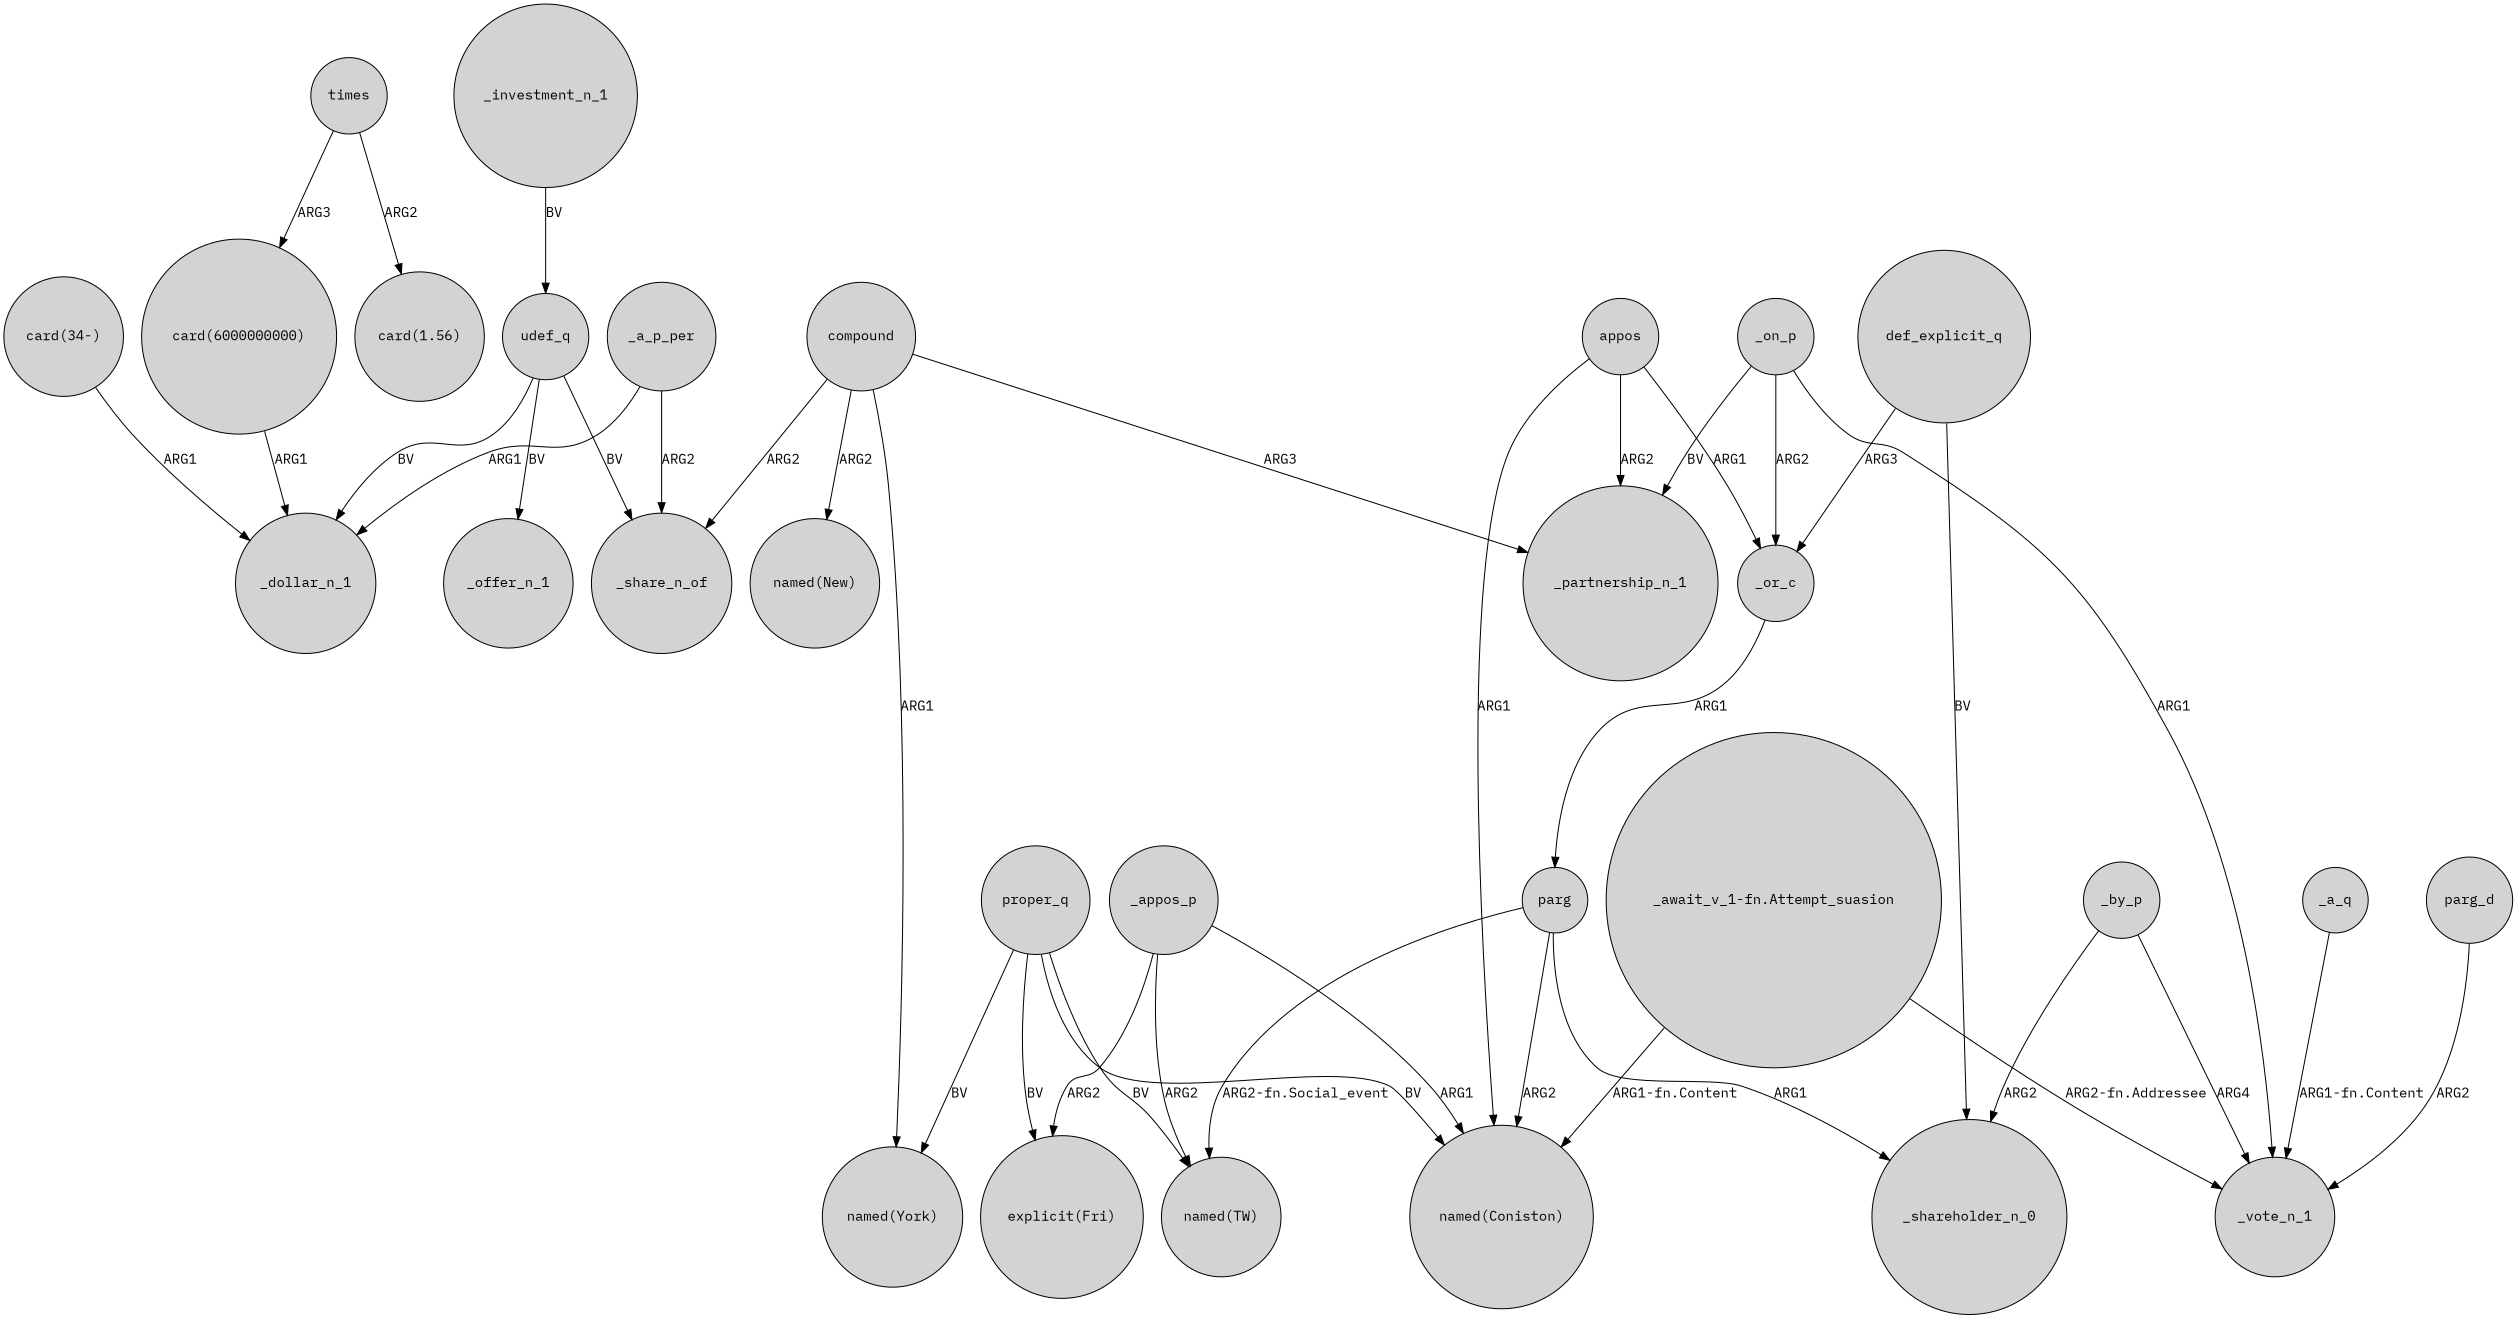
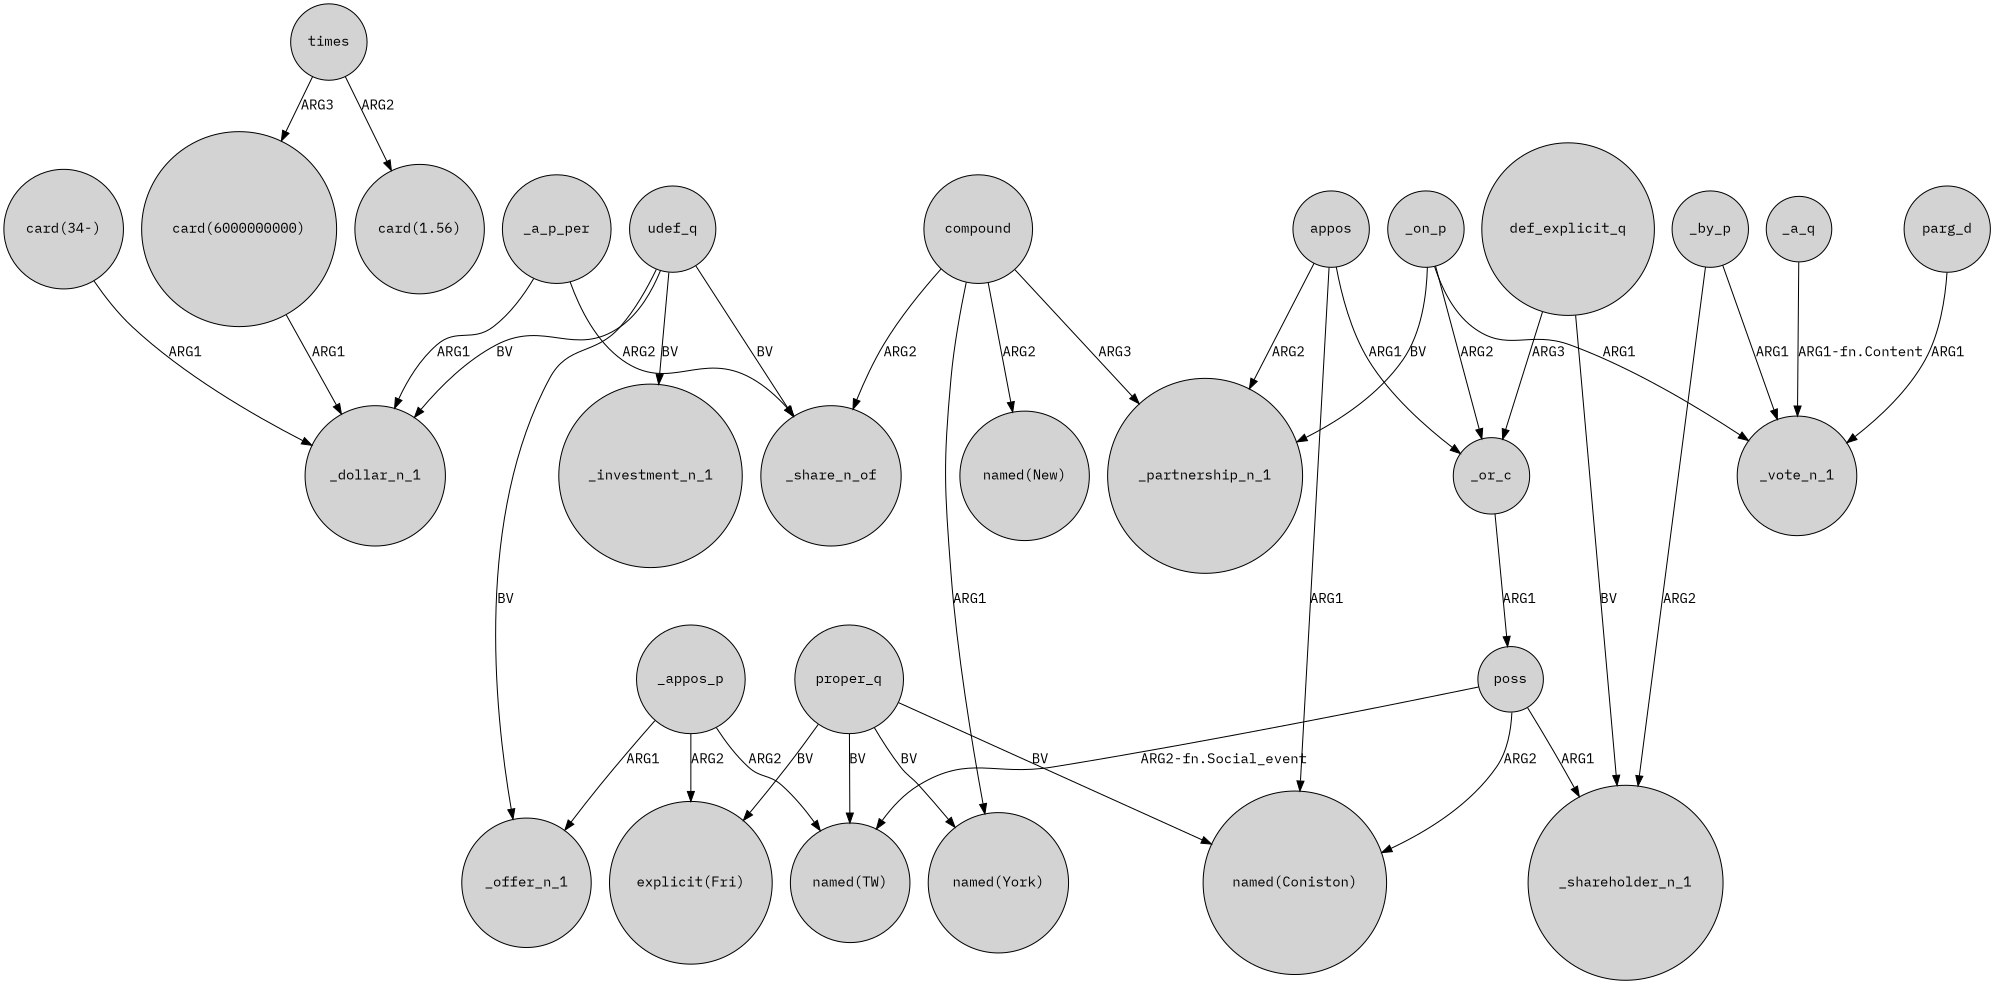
edge "_investment_n_1" -> "udef_q": reversed
node "parg": label "parg" -> "poss"
node "_await_v_1-fn.Attempt_suasion": removed
edge "_appos_p" -> "named(Coniston)": now "_appos_p" -> "_offer_n_1"
edge "_by_p" -> "_vote_n_1": label "ARG4" -> "ARG1"
edge "parg_d" -> "_vote_n_1": label "ARG2" -> "ARG1"
node "_shareholder_n_0": label "_shareholder_n_0" -> "_shareholder_n_1"
